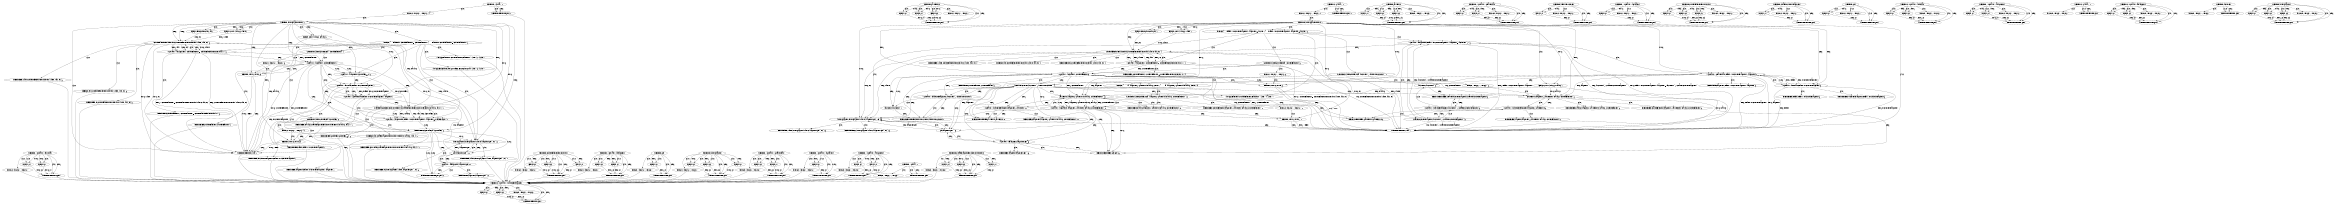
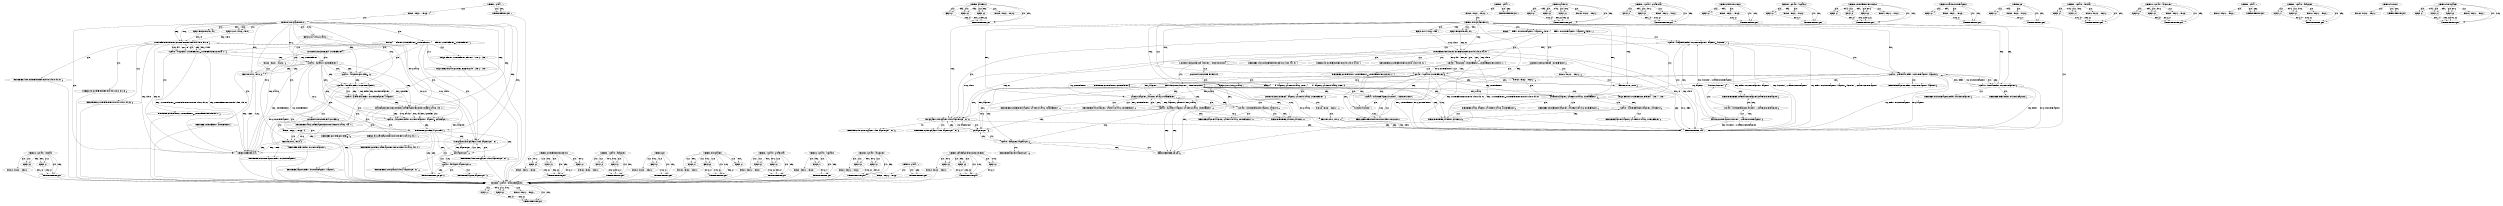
node "(CONTROL_STRUCTURE,ELSE,else)": added
